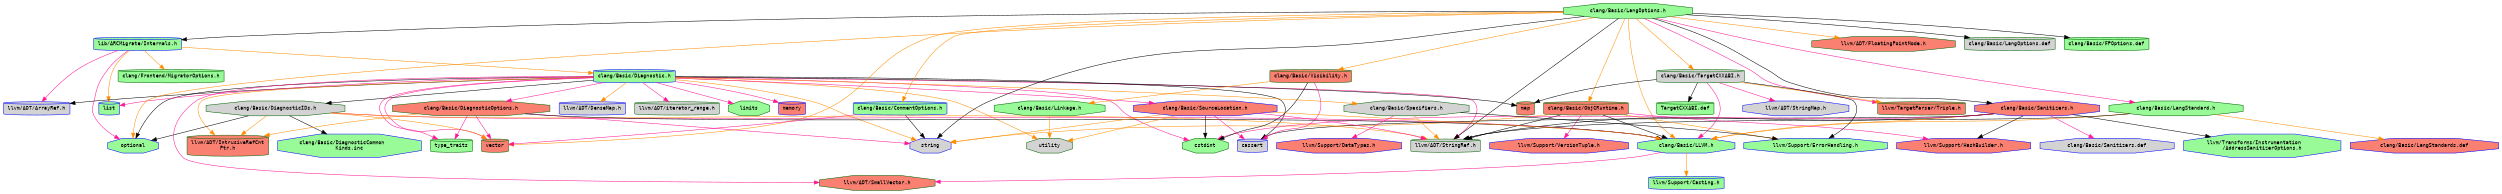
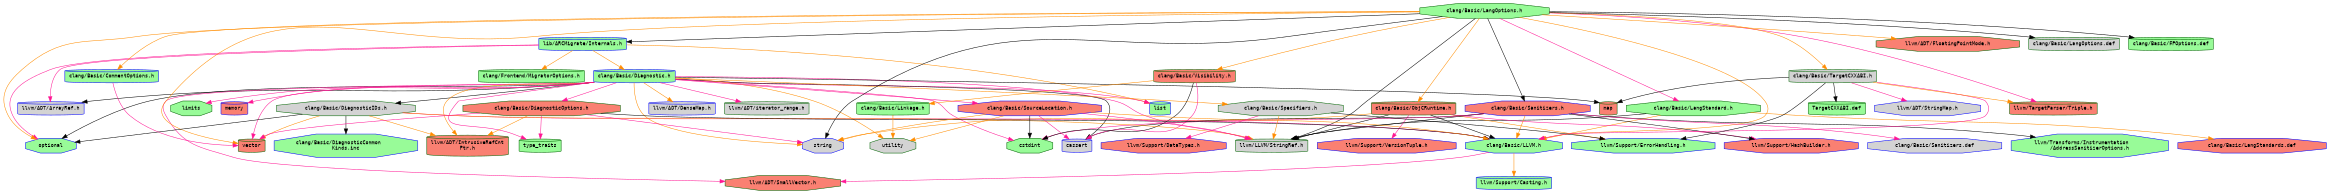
node "clang/Basic/Linkage.h": shape octagon -> cylinder
edge "clang/Basic/CommentOptions.h" -> "string": removed
node "llvm/ADT/StringRef.h": label "llvm/ADT/StringRef.h" -> "llvm/LLVM/StringRef.h"
